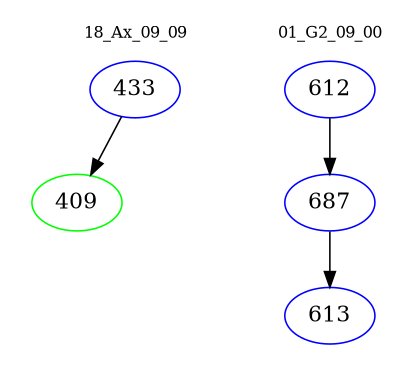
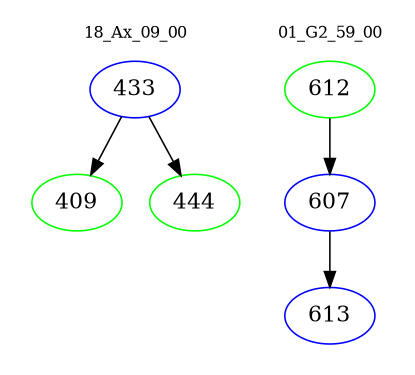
cluster "18_Ax_09_09": label "18_Ax_09_09" -> "18_Ax_09_00"
cluster "01_G2_09_00": label "01_G2_09_00" -> "01_G2_59_00"
node "612": color blue -> green
node "444": added
node "687": label "687" -> "607"
